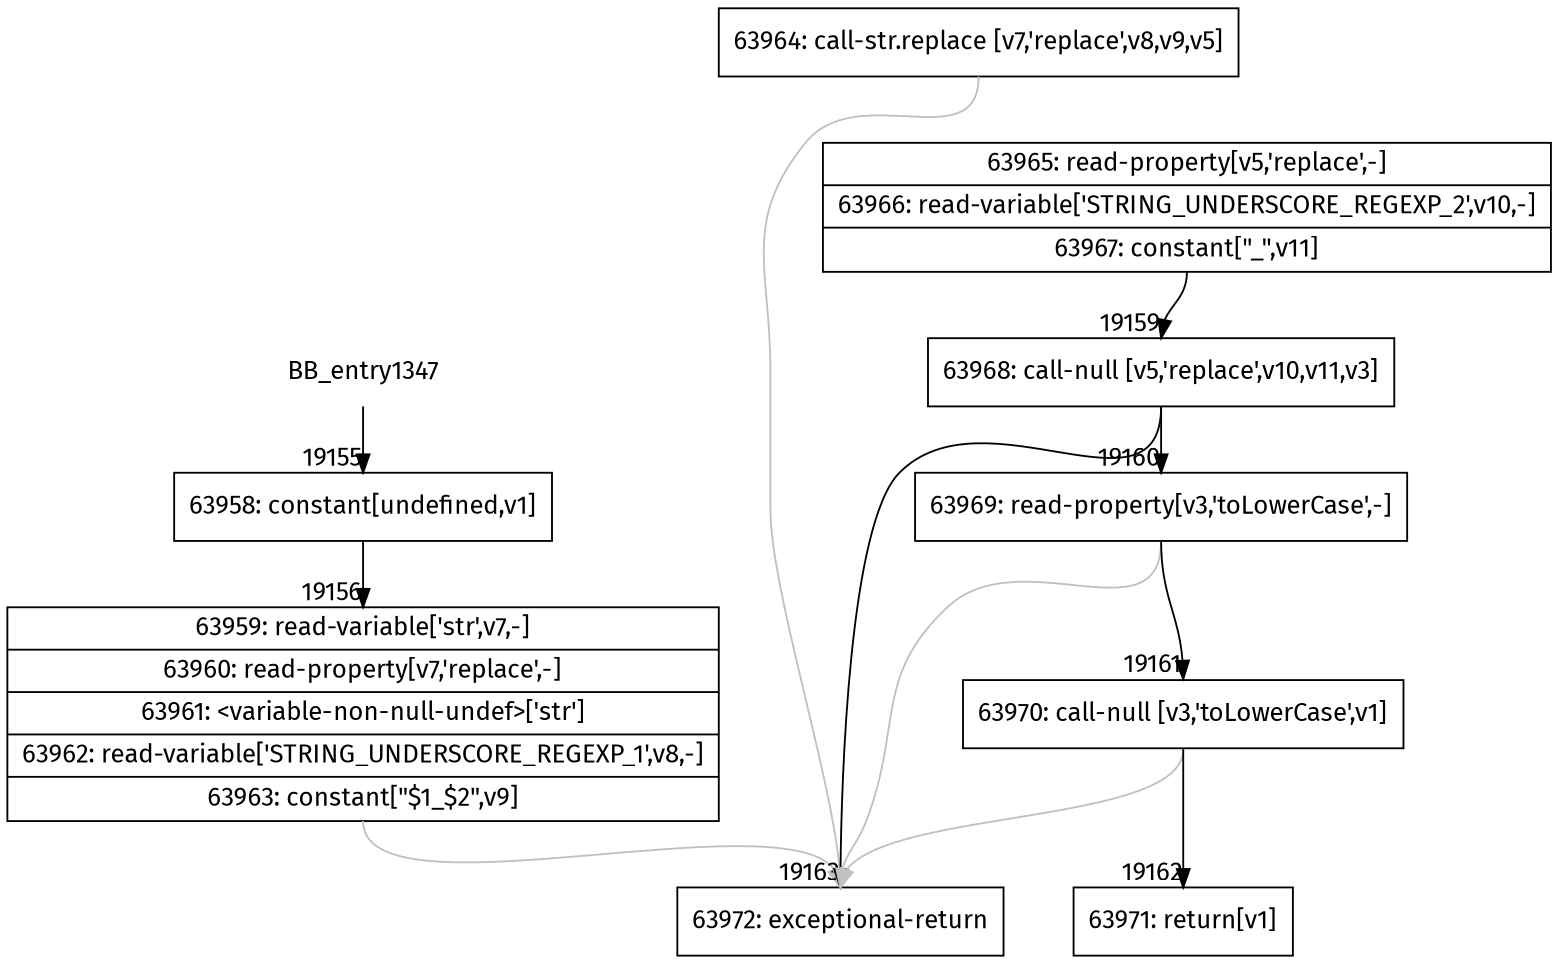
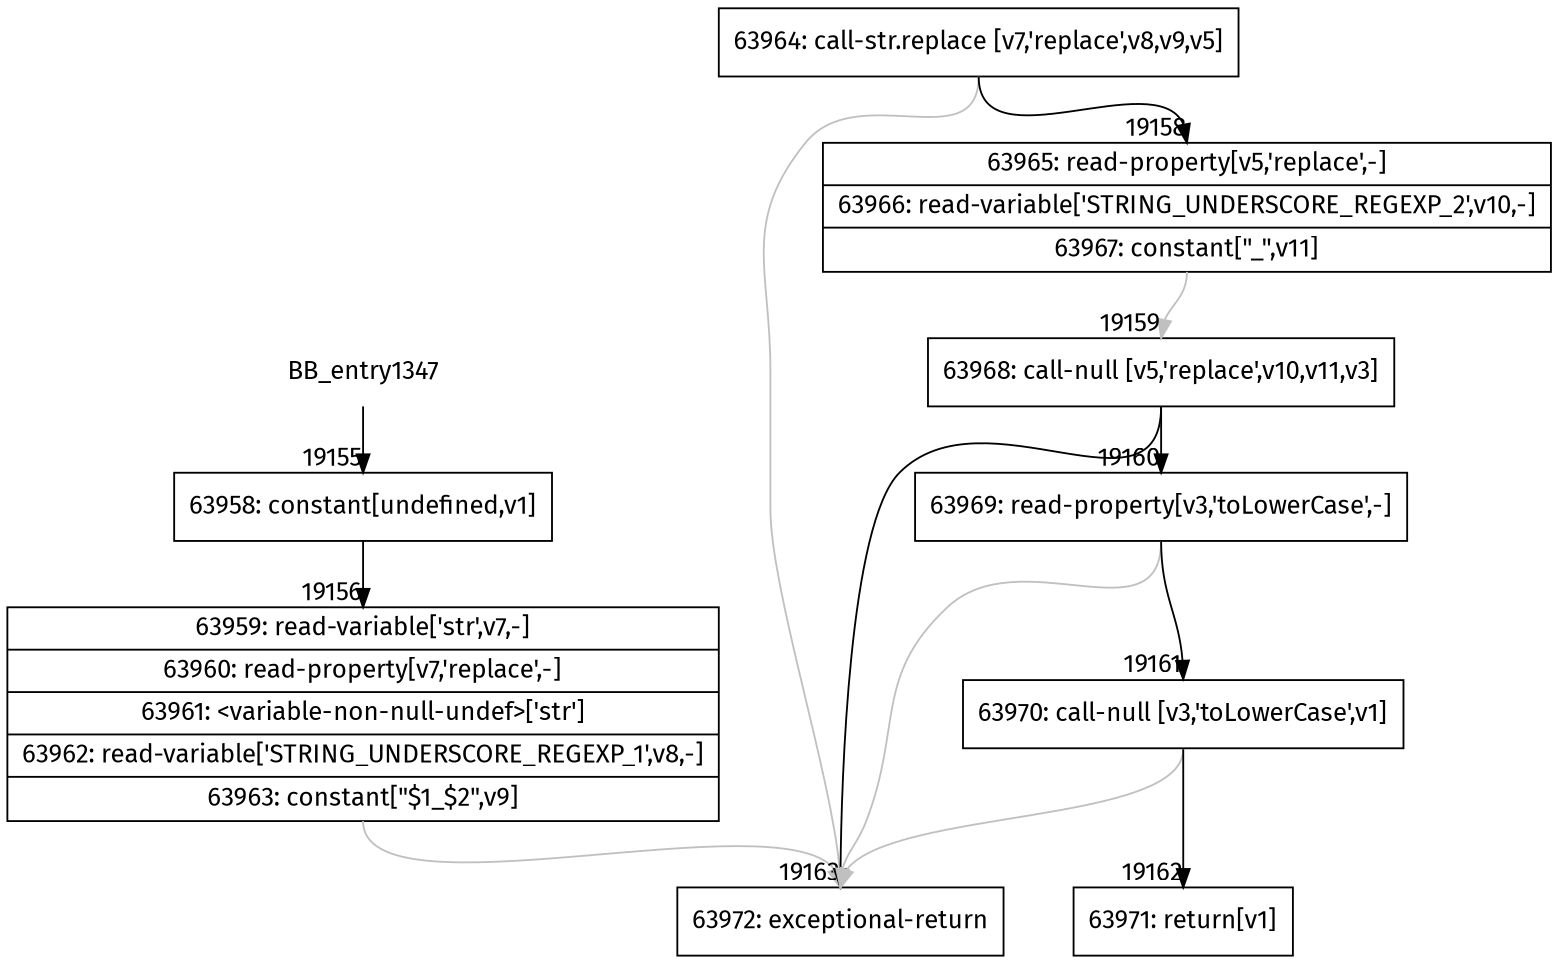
edge "63964: call-str.replace [v7,'replace',v8,v9,v5]" -> "63965: read-property[v5,'replace',-]": added
edge "63965: read-property[v5,'replace',-]" -> "63968: call-null [v5,'replace',v10,v11,v3]": color black -> gray
